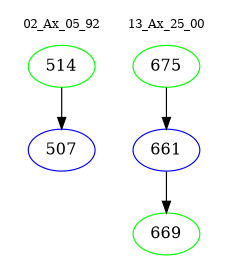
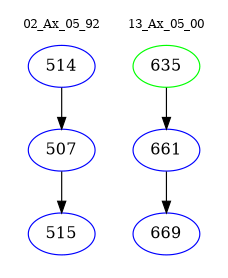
cluster "13_Ax_25_00": label "13_Ax_25_00" -> "13_Ax_05_00"
node "514": color green -> blue
node "675": label "675" -> "635"
node "515": added
node "669": color green -> blue
